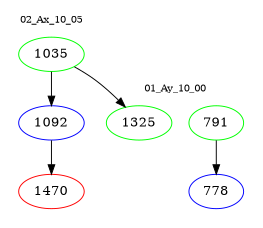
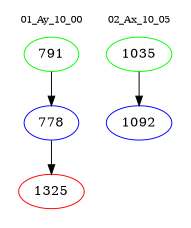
edge "1035" -> "1325": now "778" -> "1325"
node "1325": color green -> red
node "1470": removed
